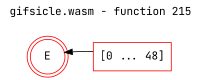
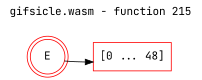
edge "[0 ... 48]" -> "E": reversed
